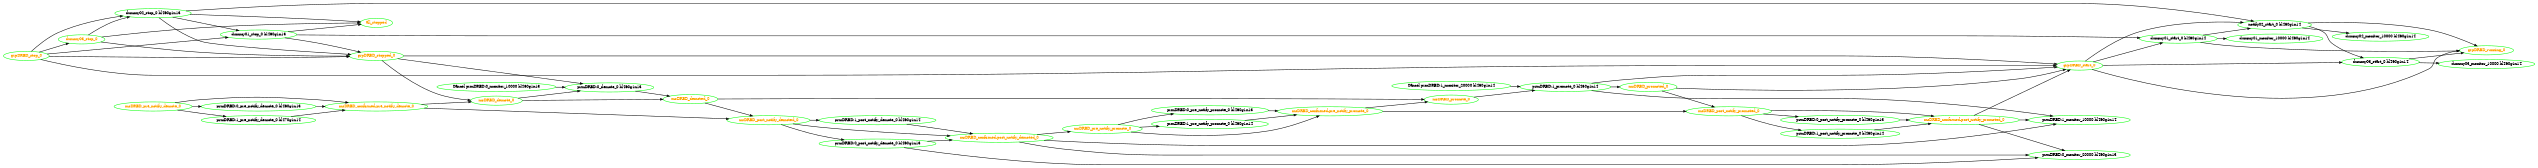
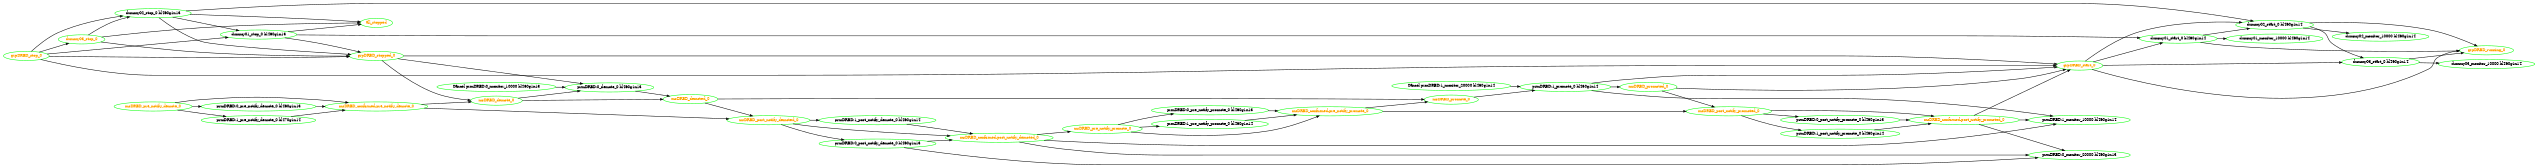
node "notify02_start_0 bl460g1n14": label "notify02_start_0 bl460g1n14" -> "dummy02_start_0 bl460g1n14"
